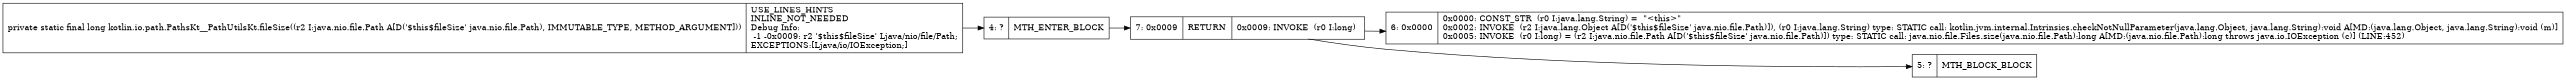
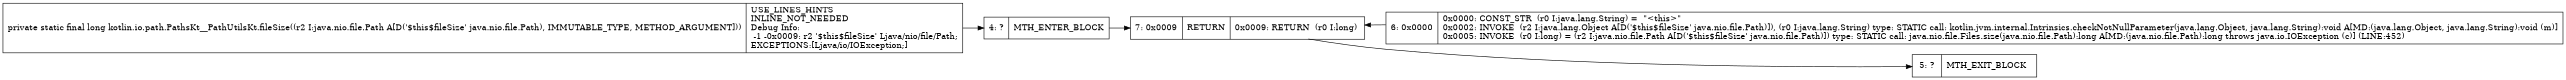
node "7: 0x0009": text "0x0009: INVOKE  (r0 I:long)" -> "0x0009: RETURN  (r0 I:long)"
edge "7: 0x0009" -> "6: 0x0000": reversed
node "5: ?": text "MTH_BLOCK_BLOCK" -> "MTH_EXIT_BLOCK"
